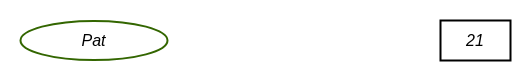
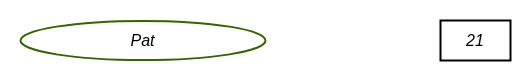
node "Pat": size 147x39 -> 245x39
